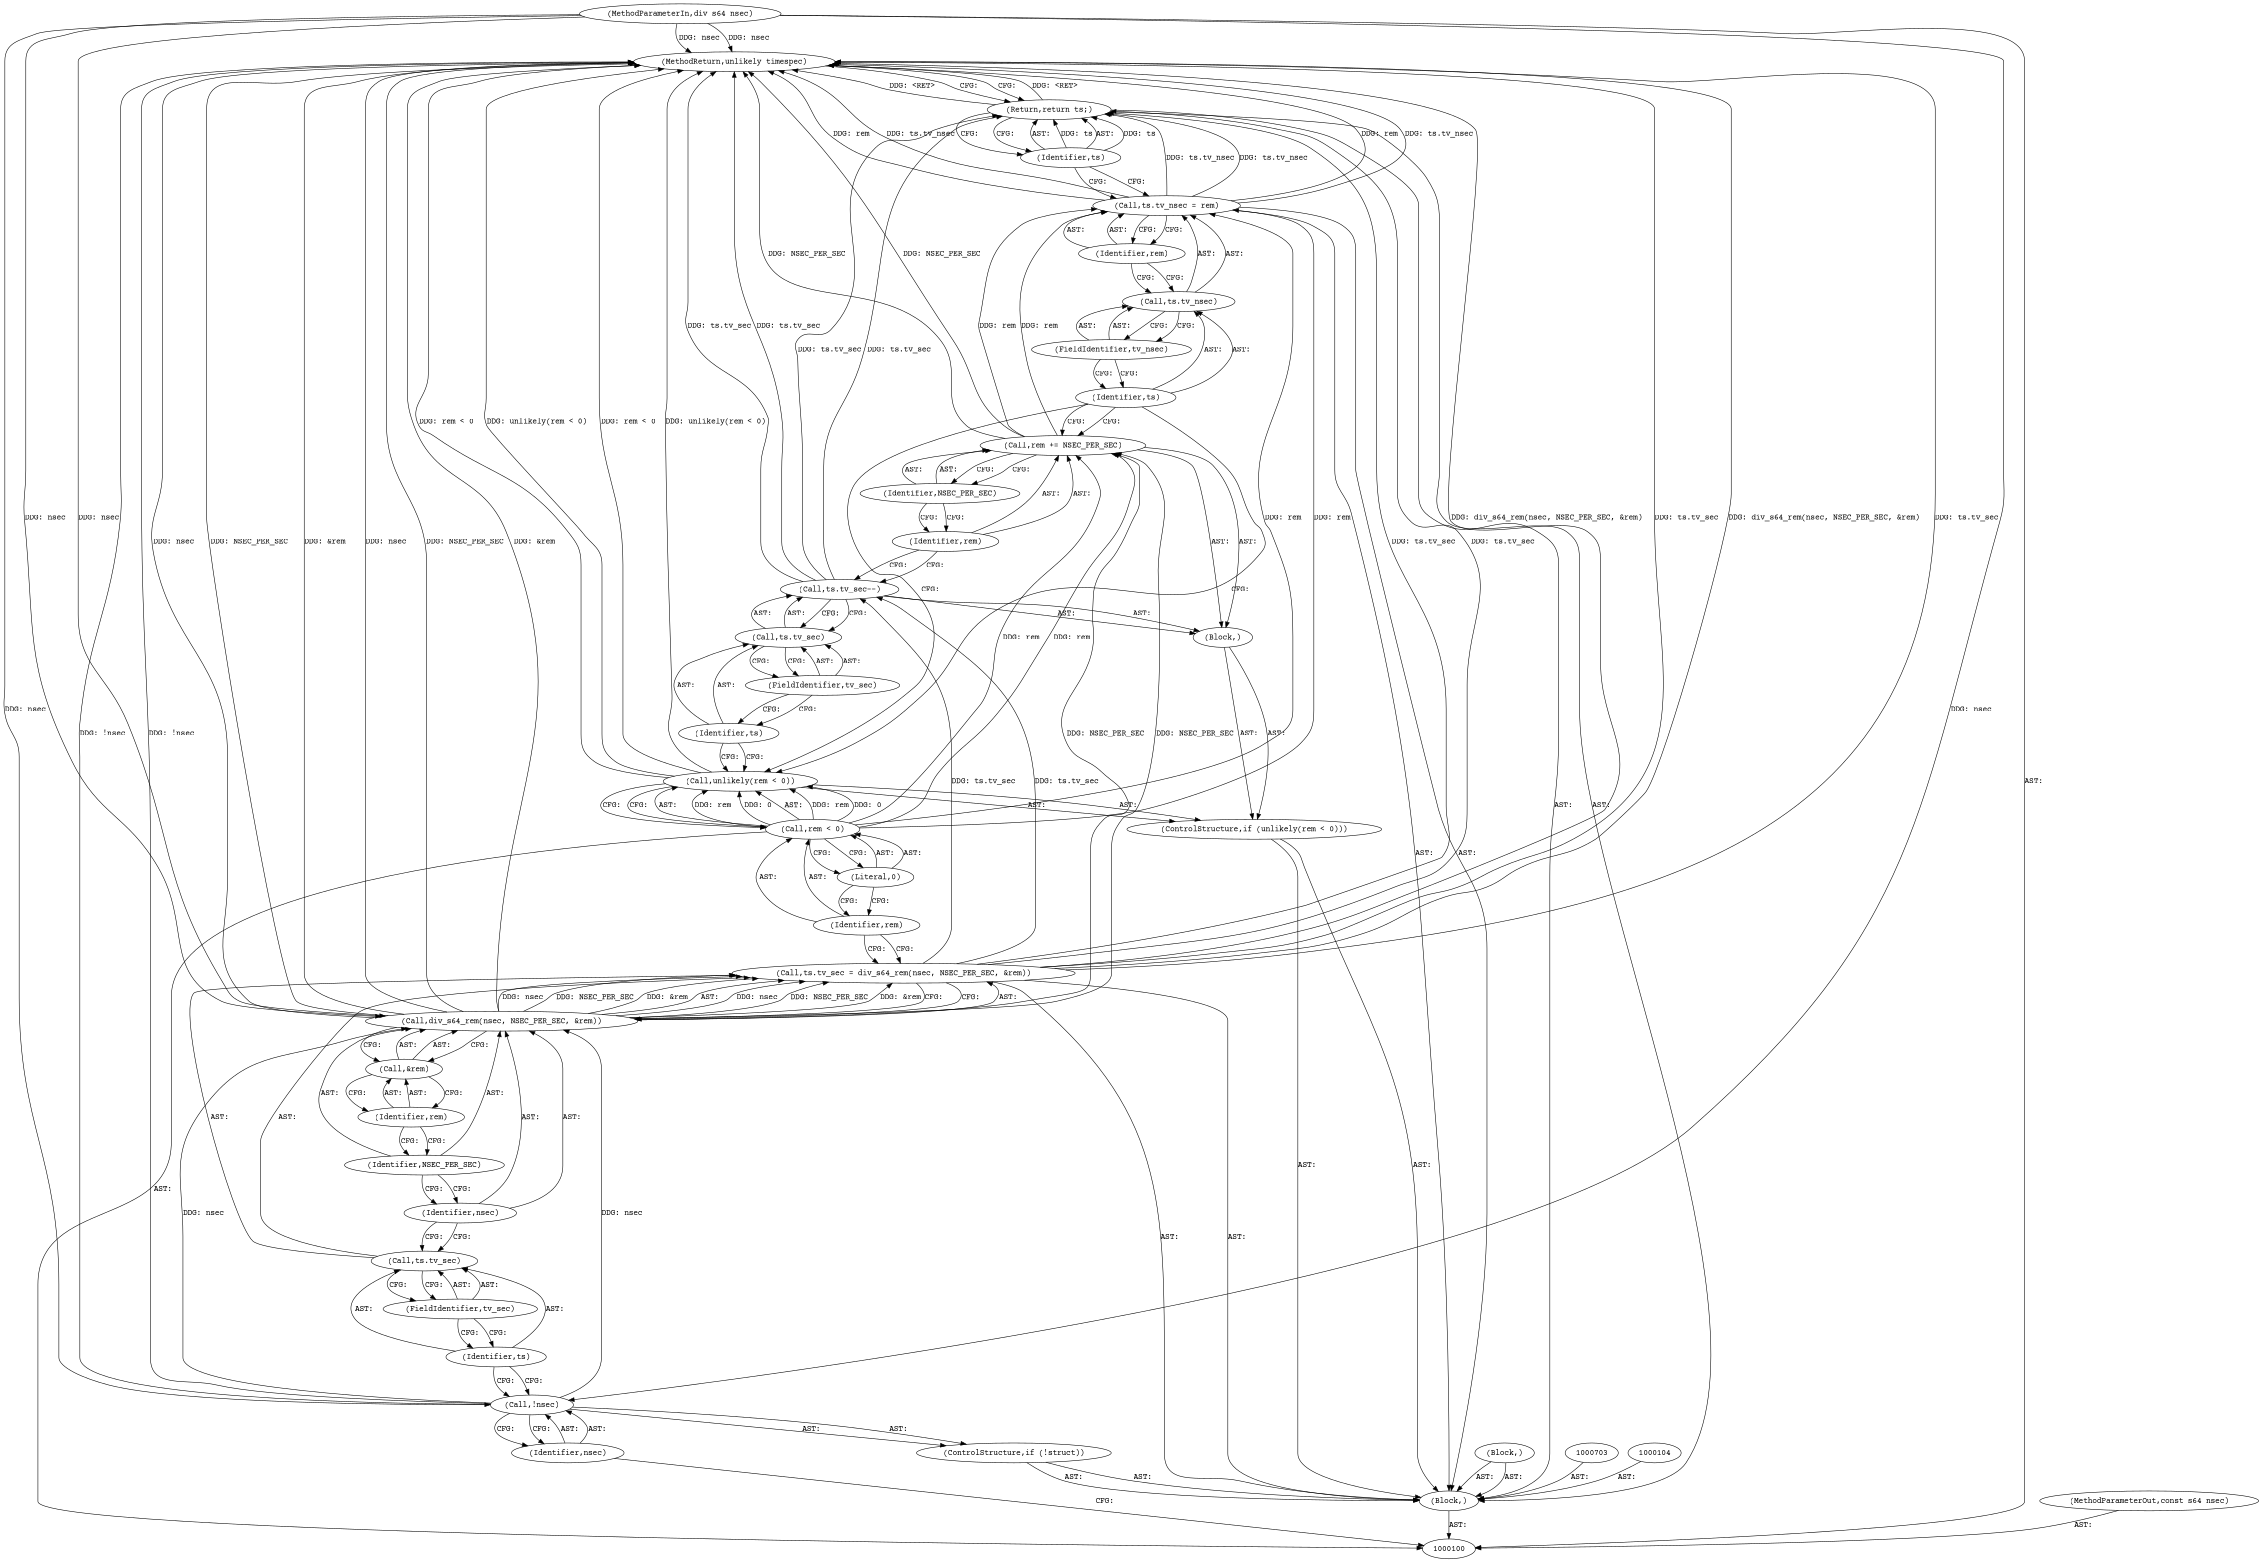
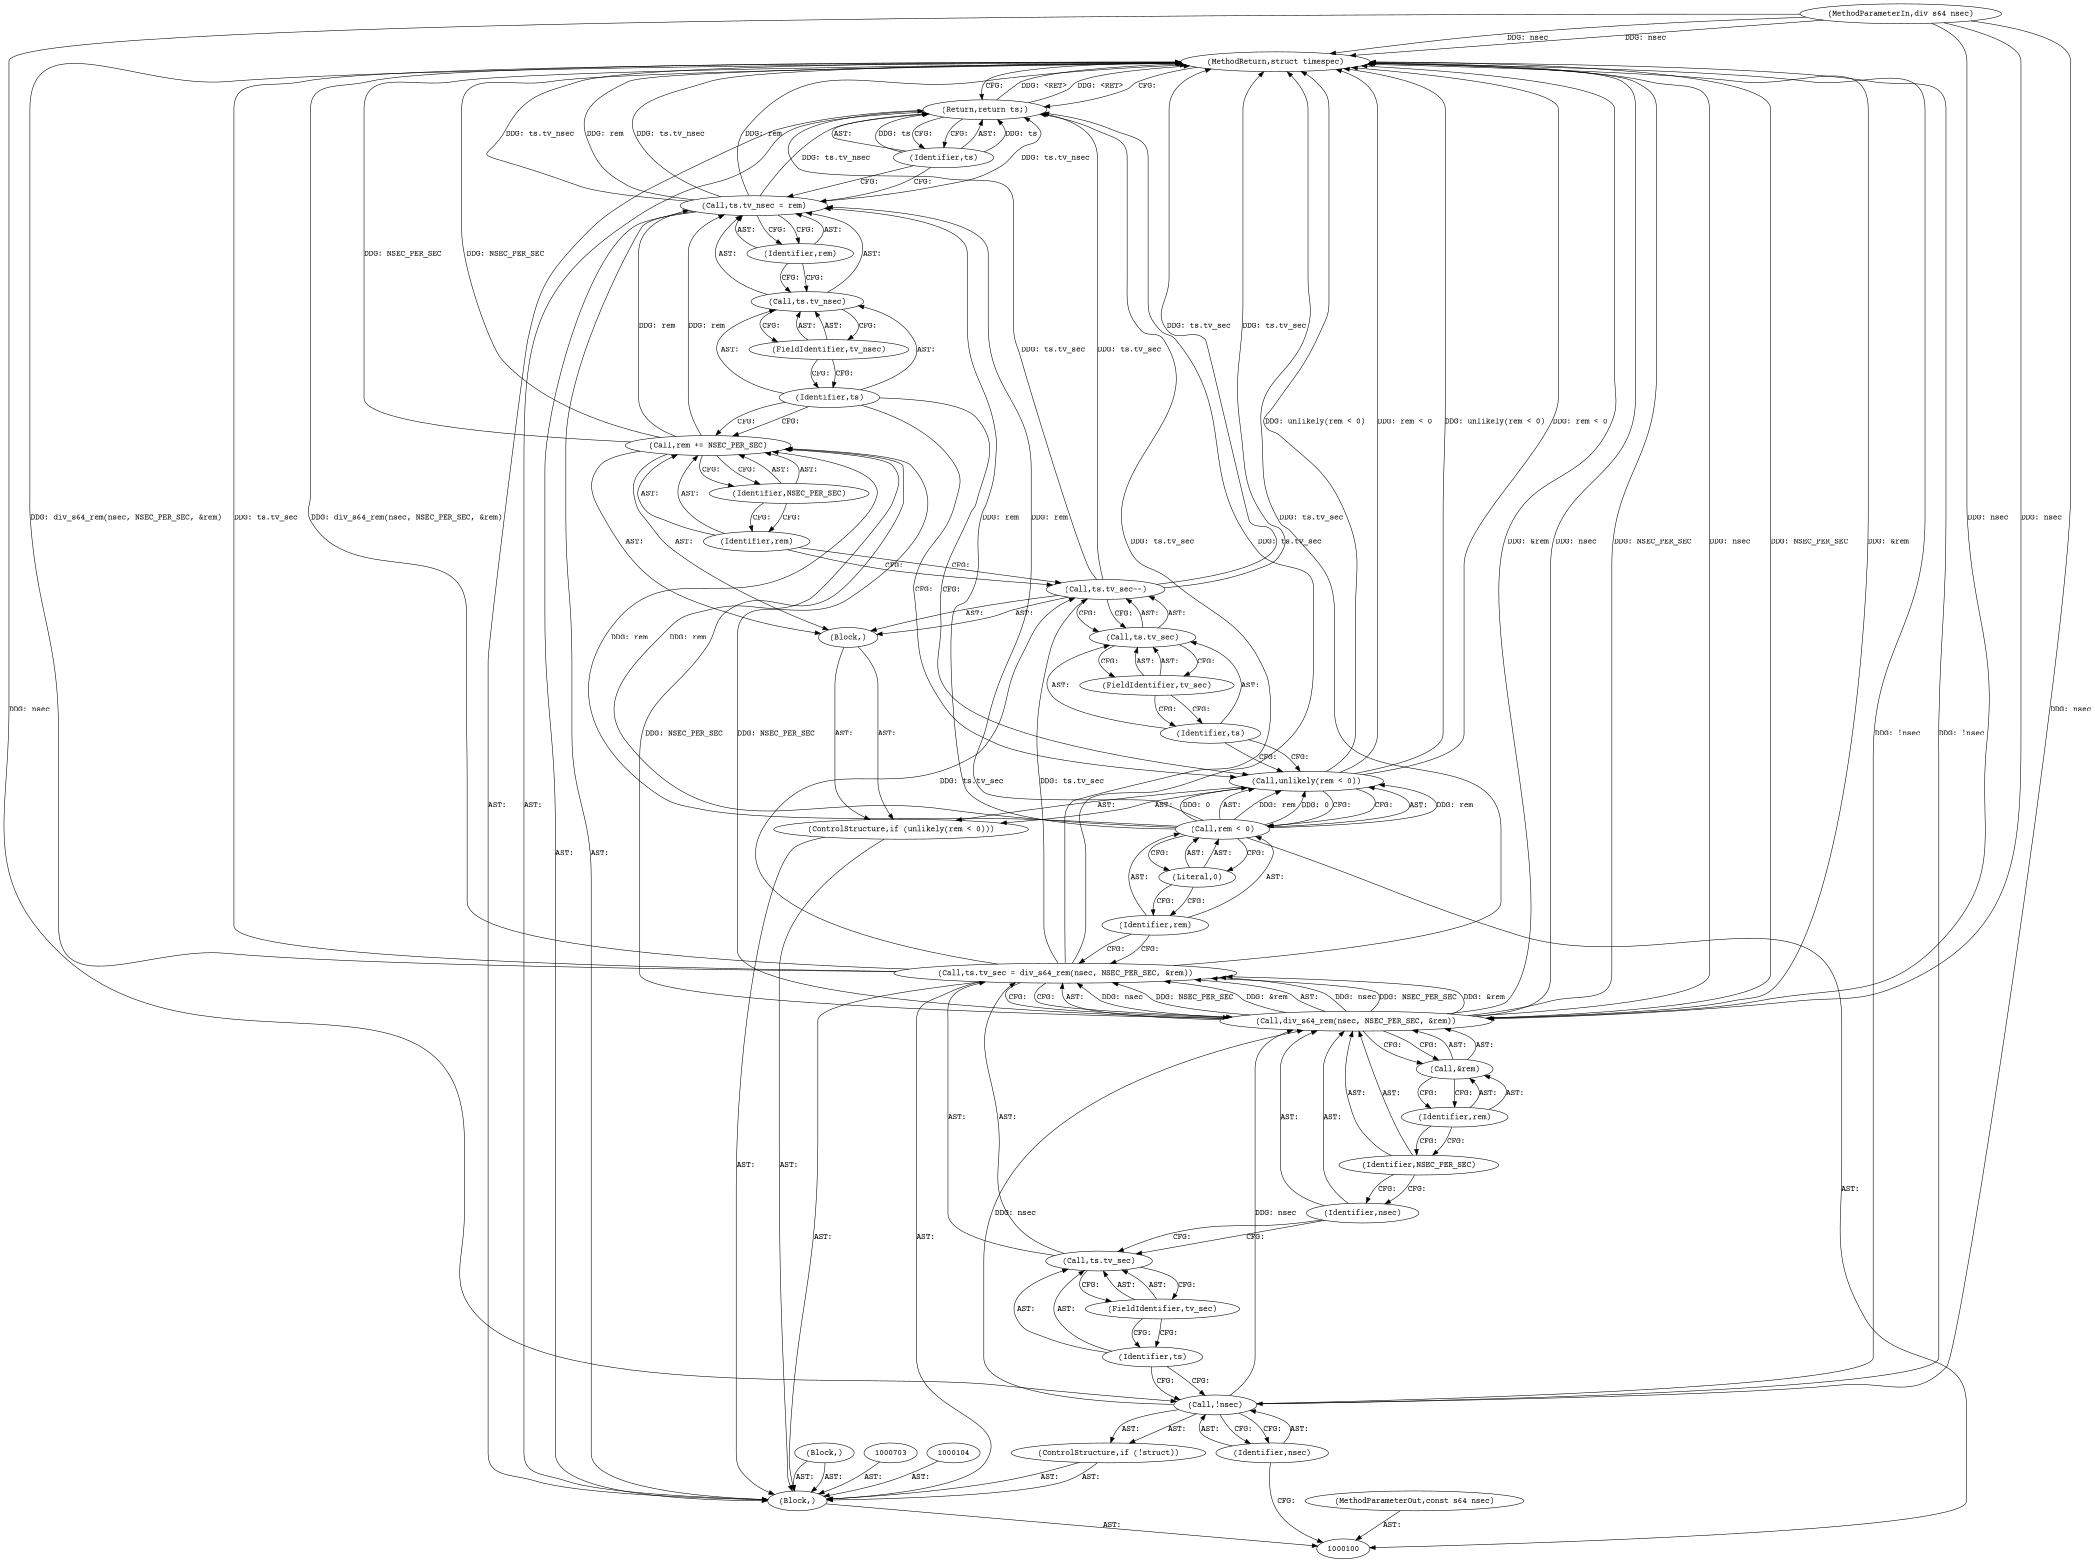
node "(MethodReturn,unlikely timespec)": label "(MethodReturn,unlikely timespec)" -> "(MethodReturn,struct timespec)"
edge "(MethodParameterIn,div s64 nsec)" -> "1000100": removed, label "AST:"
